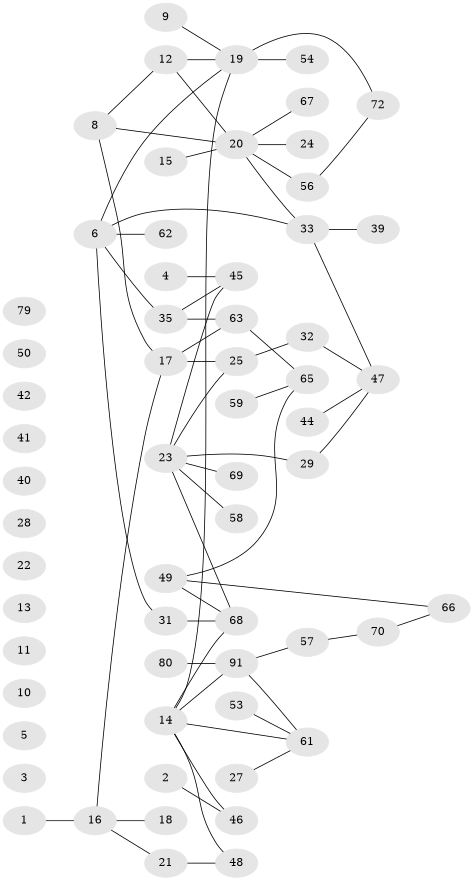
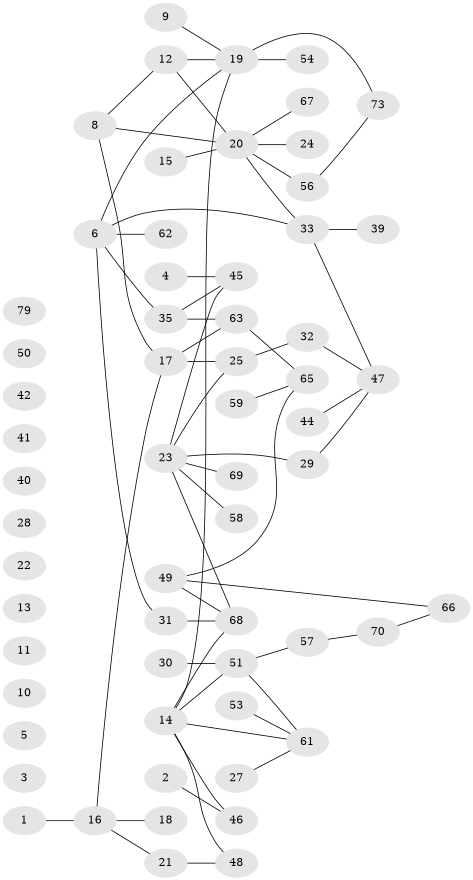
node "72": label "72" -> "73"
node "80": label "80" -> "30"
node "91": label "91" -> "51"
